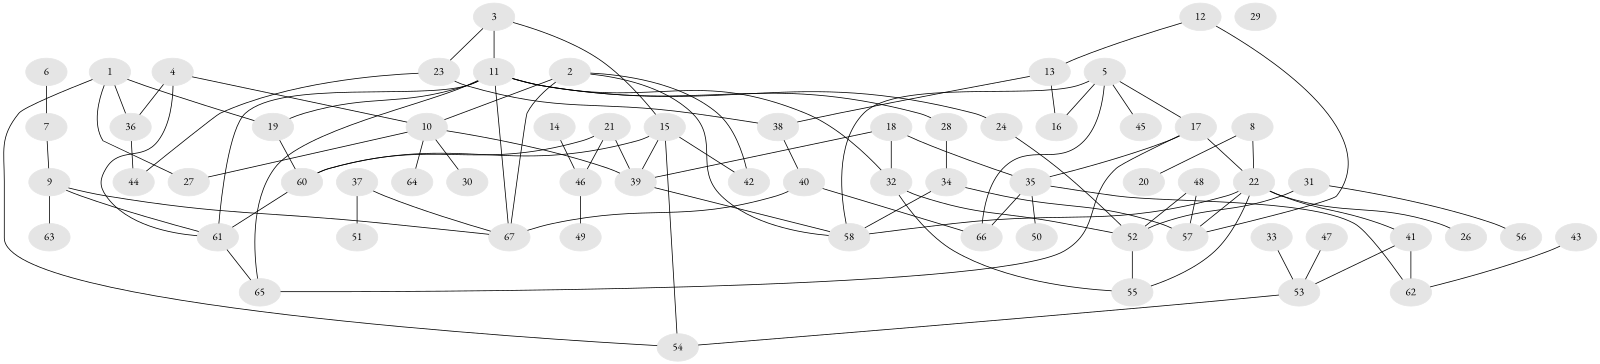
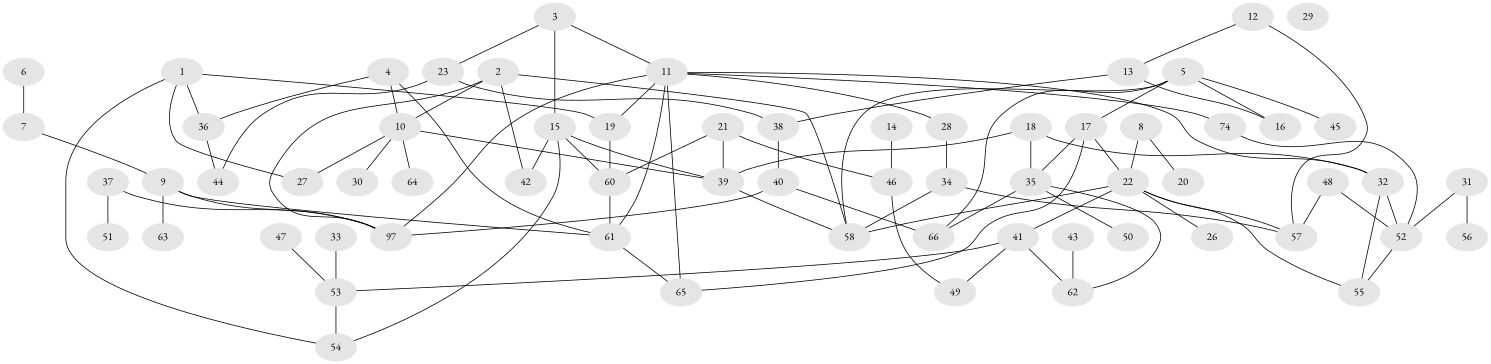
node "24": label "24" -> "74"
node "67": label "67" -> "97"
edge "41" -- "49": added
